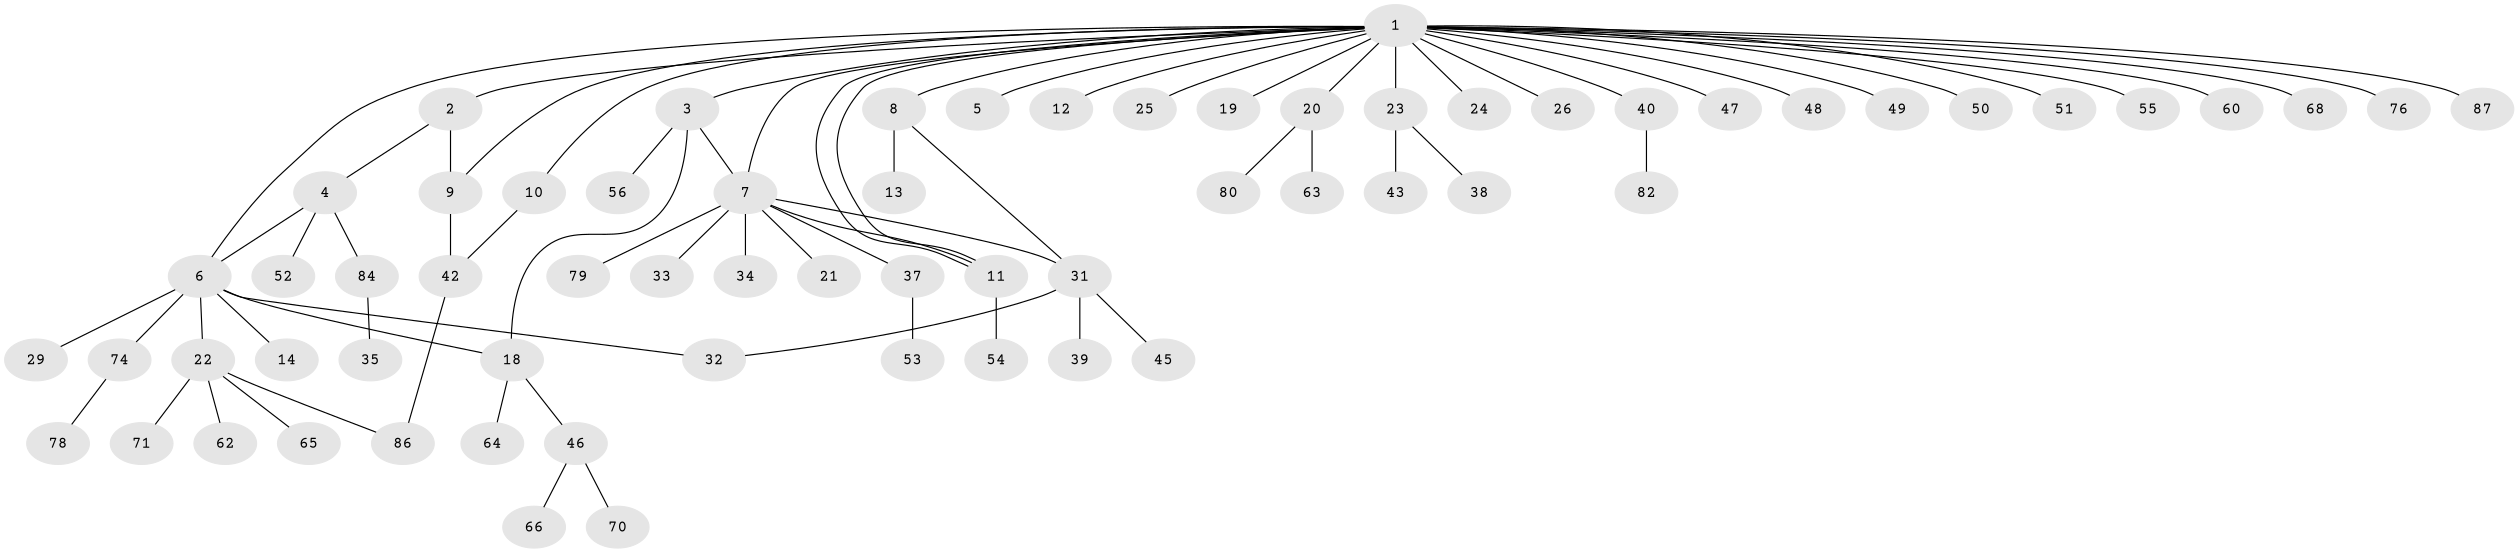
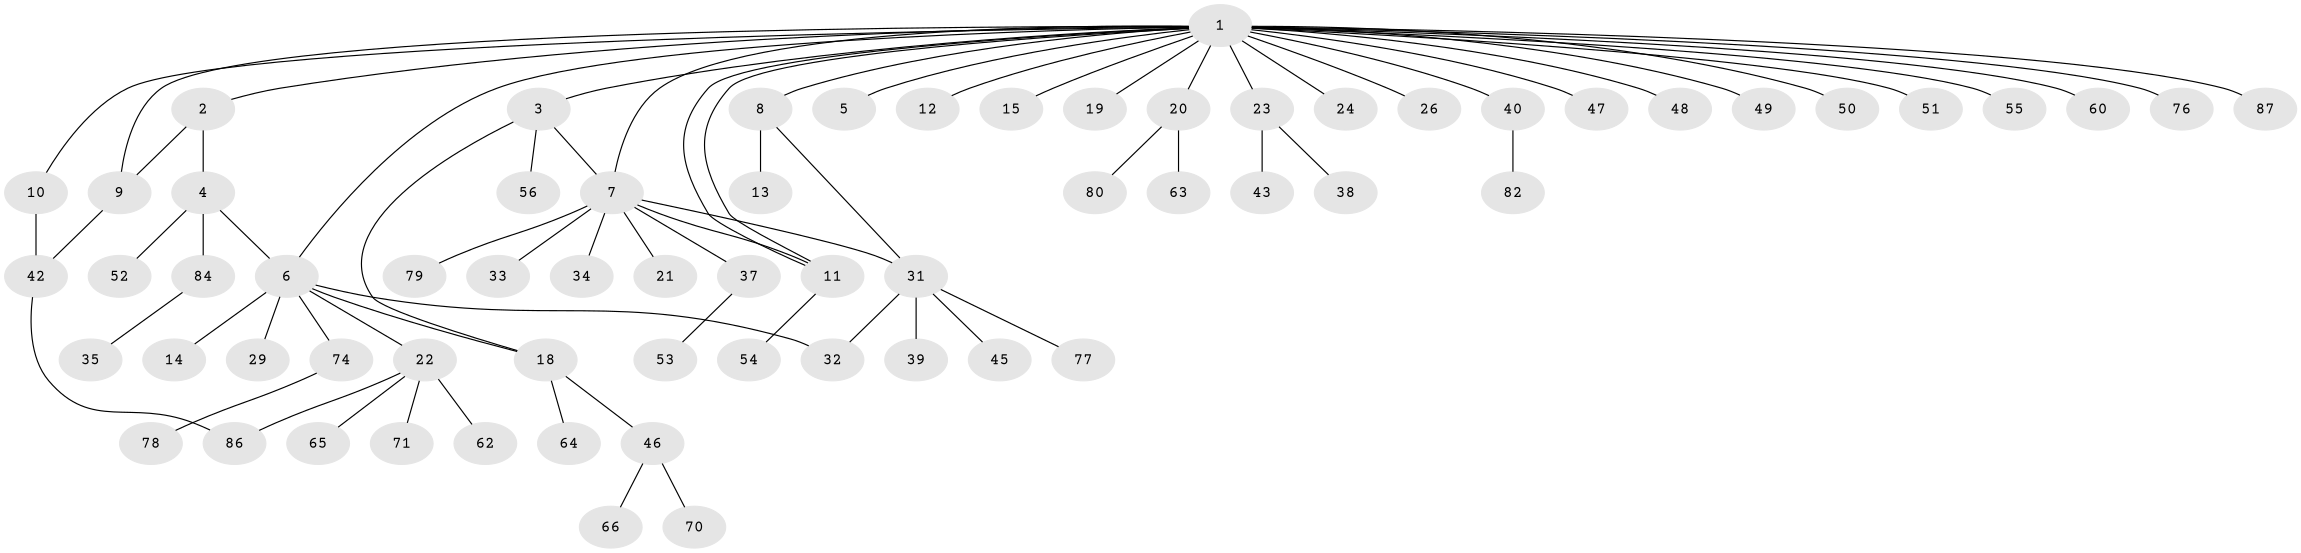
node "25": label "25" -> "15"
node "68": removed
node "77": added
